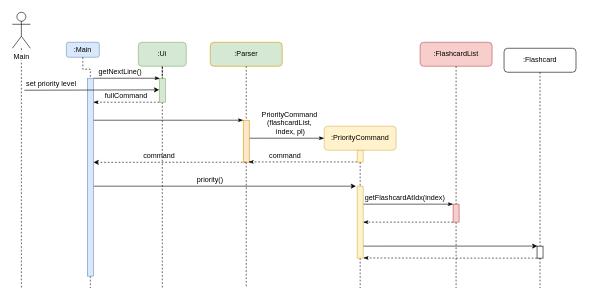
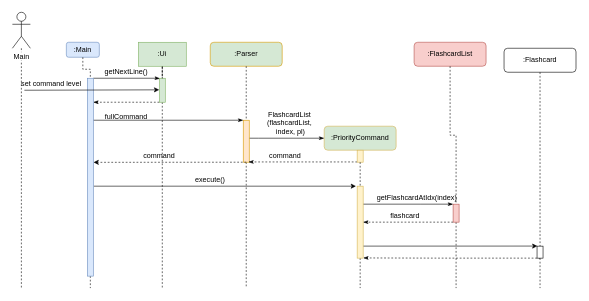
node ":Ui": shape rounded rectangle -> rectangle
node ":FlashcardList": moved (456, 54) -> (450, 54)
node "getNextLine()": moved (120, 72) -> (126, 72)
node "set priority level": label "set priority level" -> "set command level"
node "fullCommand": moved (126, 96) -> (126, 117)
node "PriorityCommand (flashcardList, index, pl)": label "PriorityCommand (flashcardList, index, pl)" -> "FlashcardList (flashcardList, index, pl)"
node ":PriorityCommand": fillcolor #fff2cc -> #d5e8d4
node "priority()": label "priority()" -> "execute()"
node "getFlashcardAtIdx(index)": moved (405, 198) -> (417, 198)
node "flashcard": added
